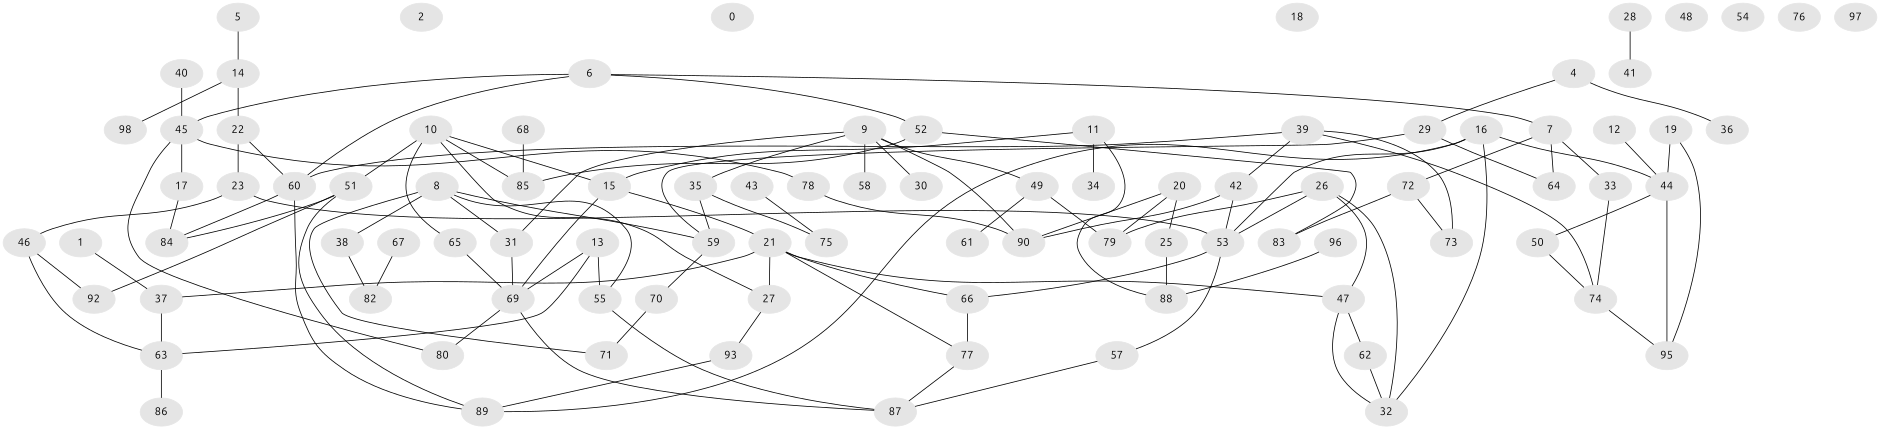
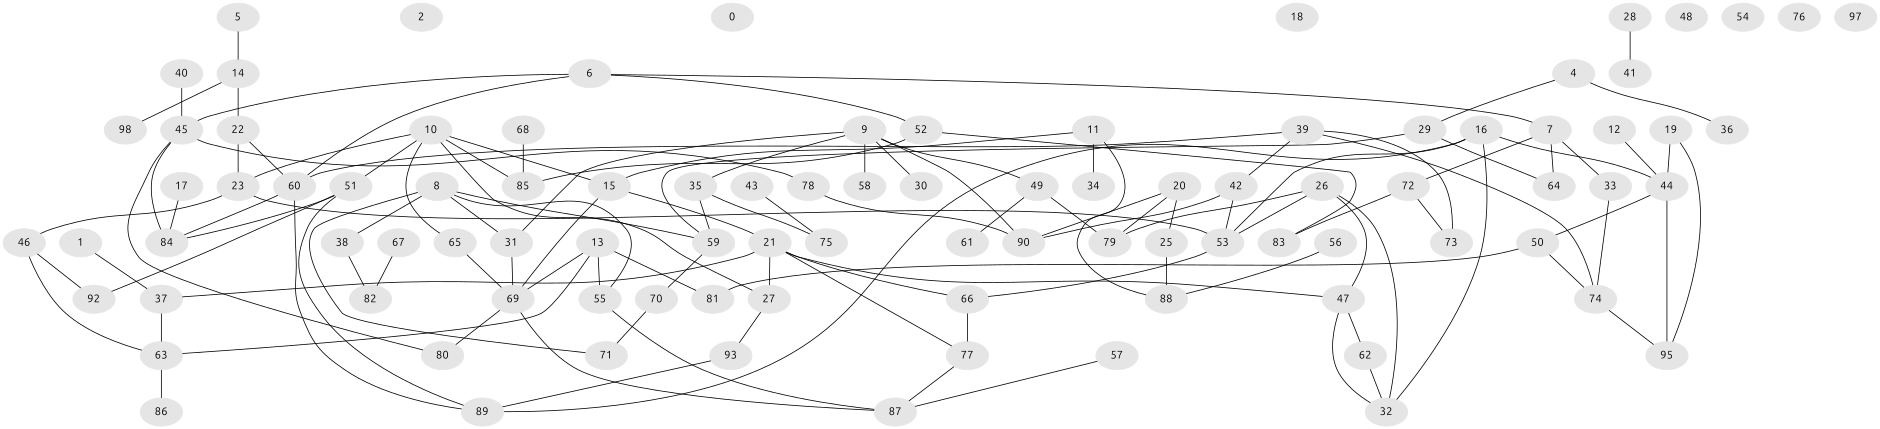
edge "10" -- "23": added
edge "45" -- "17": now "45" -- "84"
node "96": label "96" -> "56"
node "81": added
edge "53" -- "57": removed
